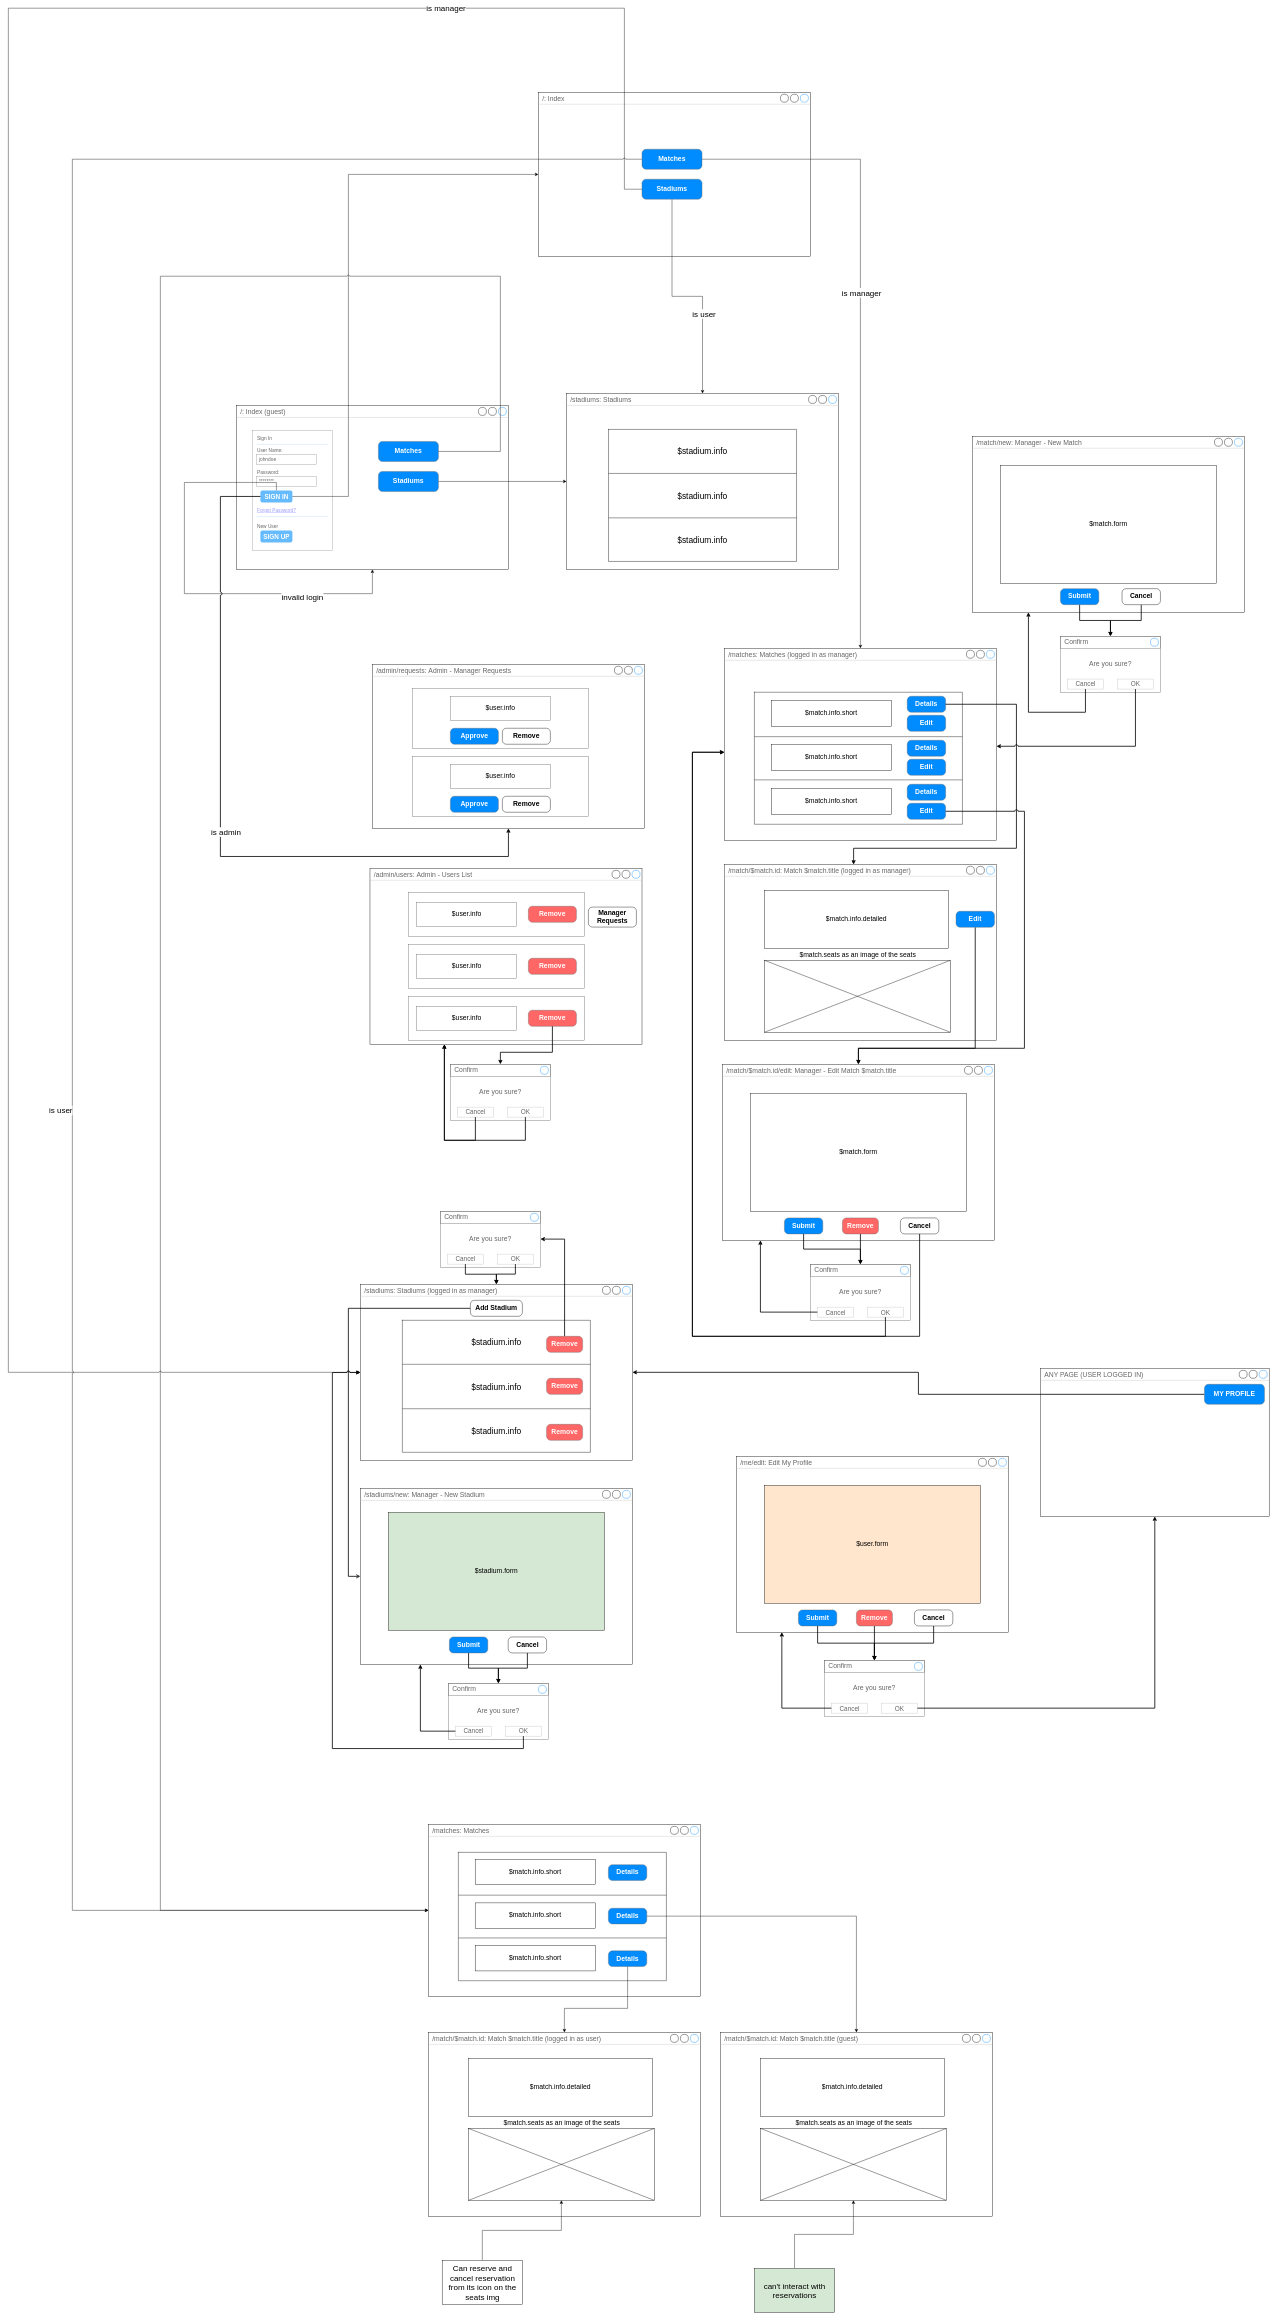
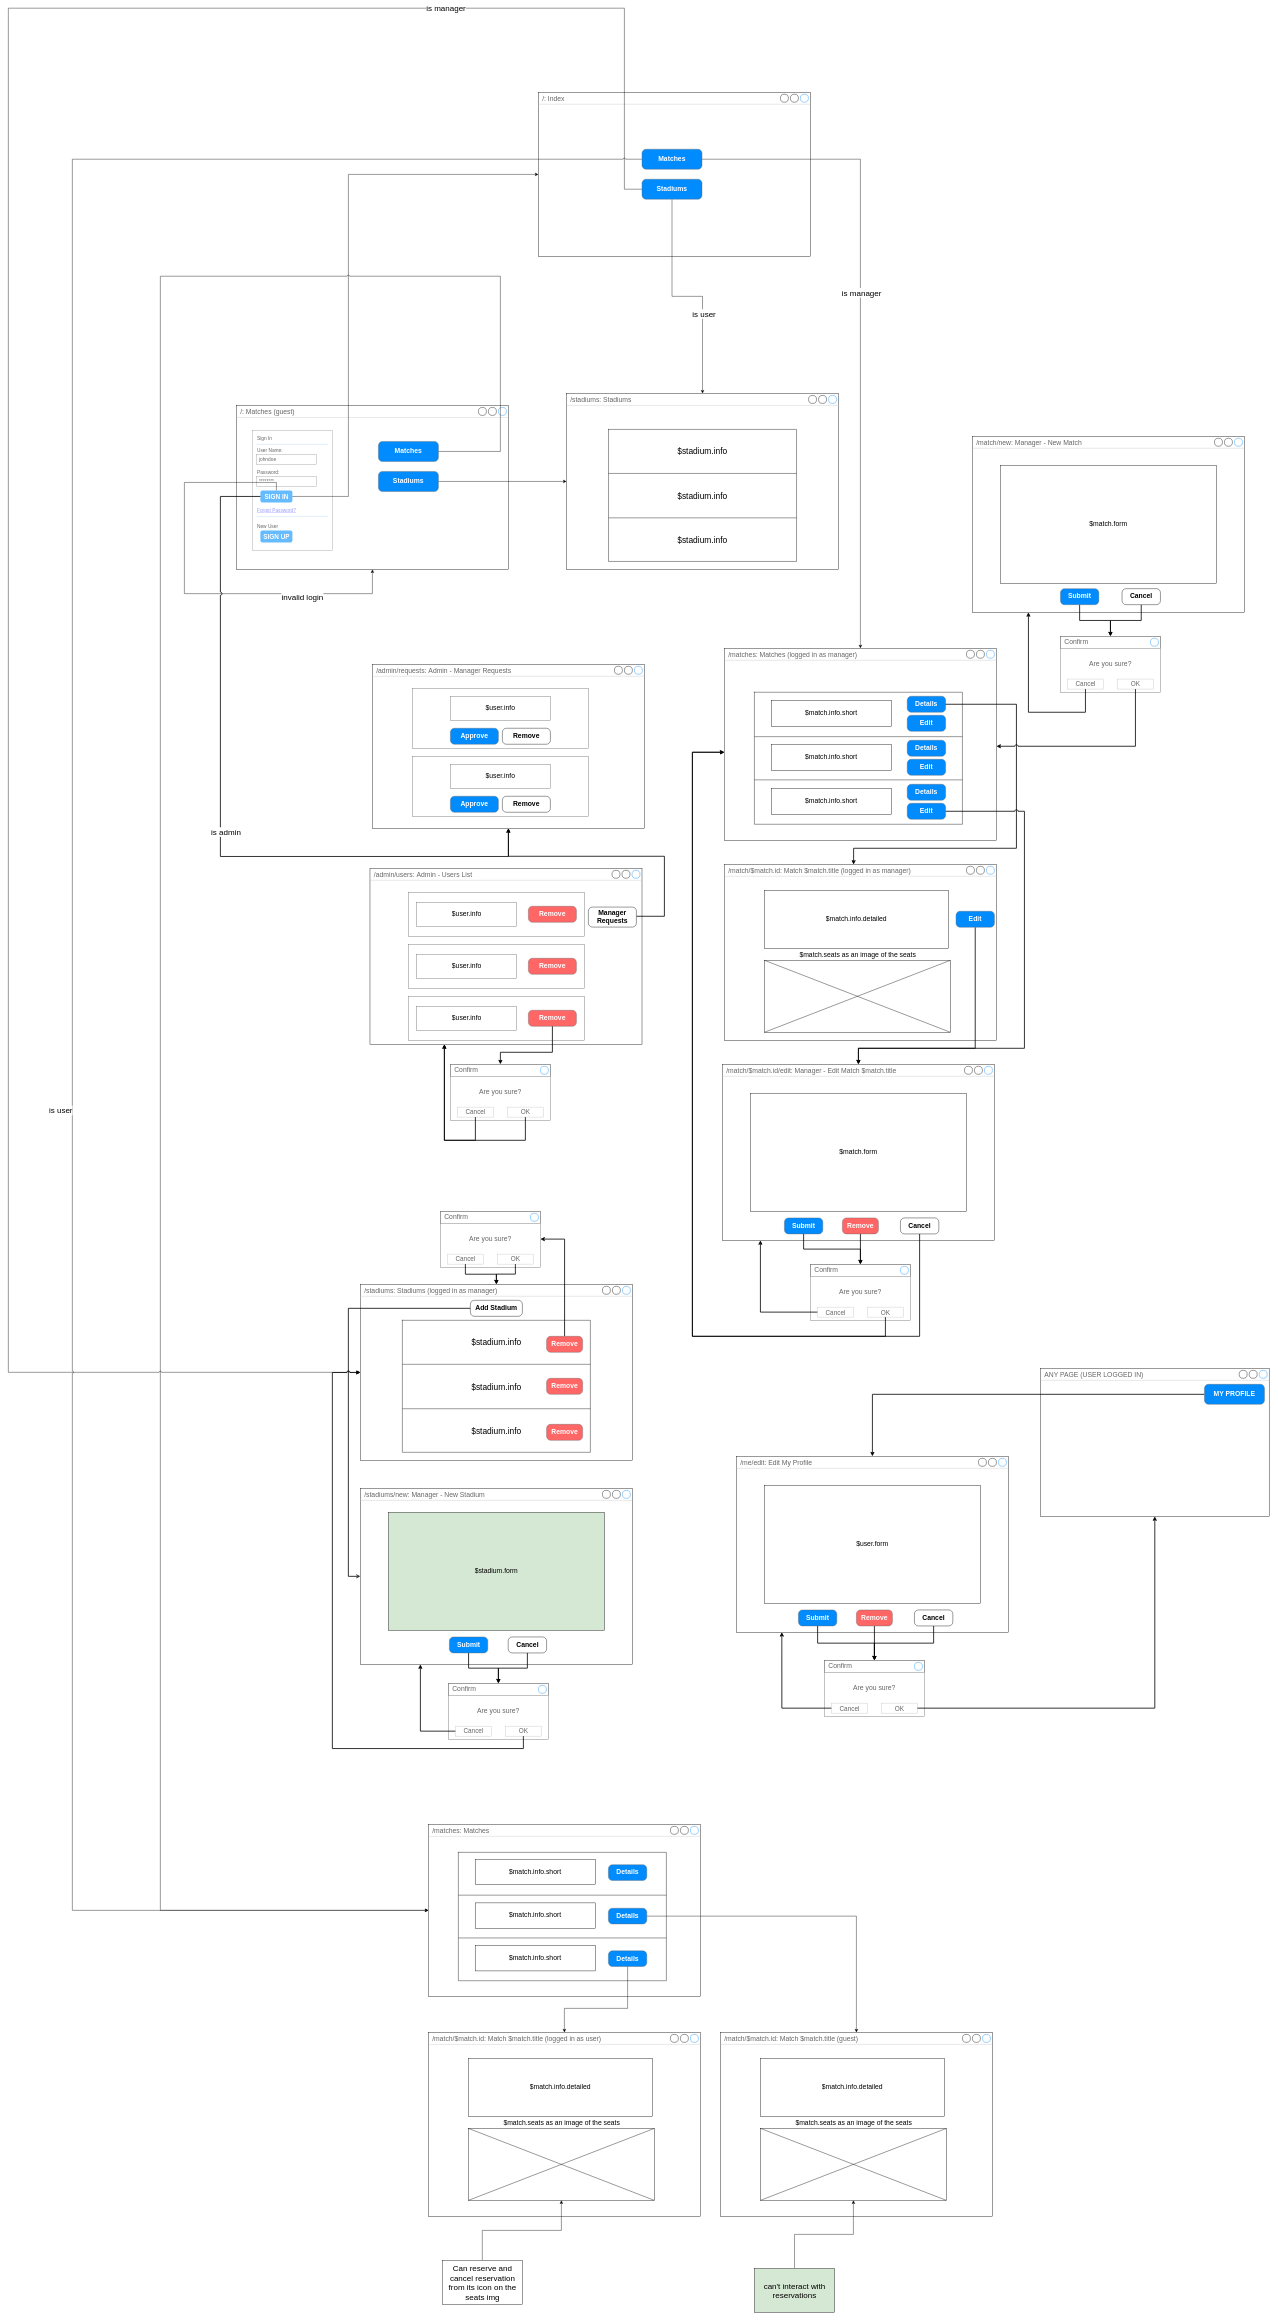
node "/: Index (guest)": label "/: Index (guest)" -> "/: Matches (guest)"
edge "Manager Requests" -> "/admin/requests: Admin - Manager Requests": added
edge "MY PROFILE" -> "/stadiums: Stadiums (logged in as manager)": now "MY PROFILE" -> "/me/edit: Edit My Profile"
node "$user.form": fillcolor #ffe6cc -> #ffffff
